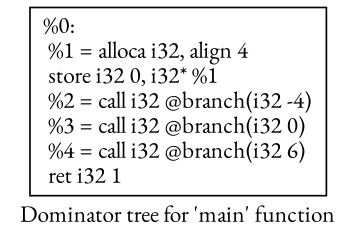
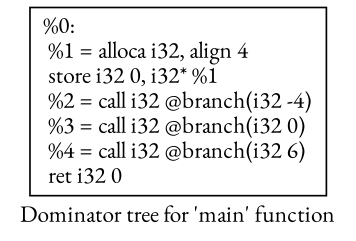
node "%0:": text "ret i32 1" -> "ret i32 0"
